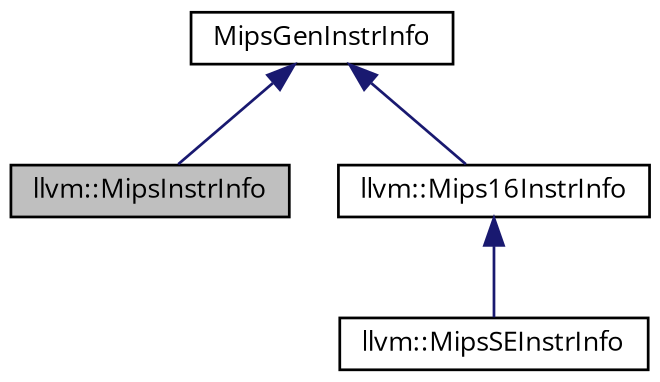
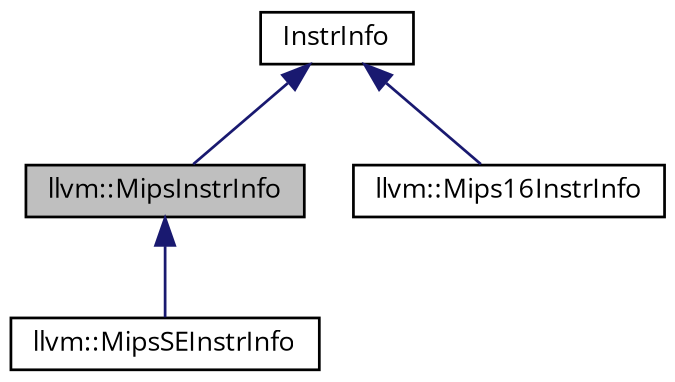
node "MipsGenInstrInfo": label "MipsGenInstrInfo" -> "InstrInfo"
edge "llvm::MipsSEInstrInfo" -> "llvm::Mips16InstrInfo": now "llvm::MipsSEInstrInfo" -> "llvm::MipsInstrInfo"
